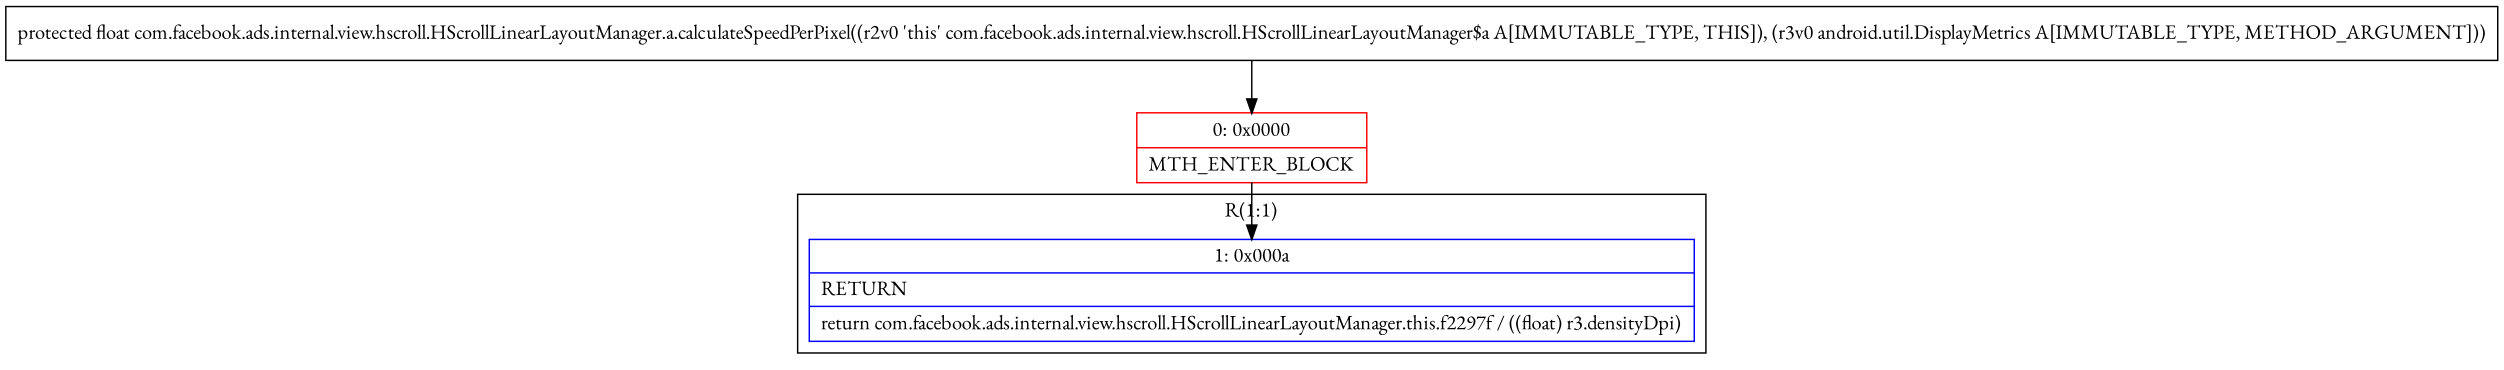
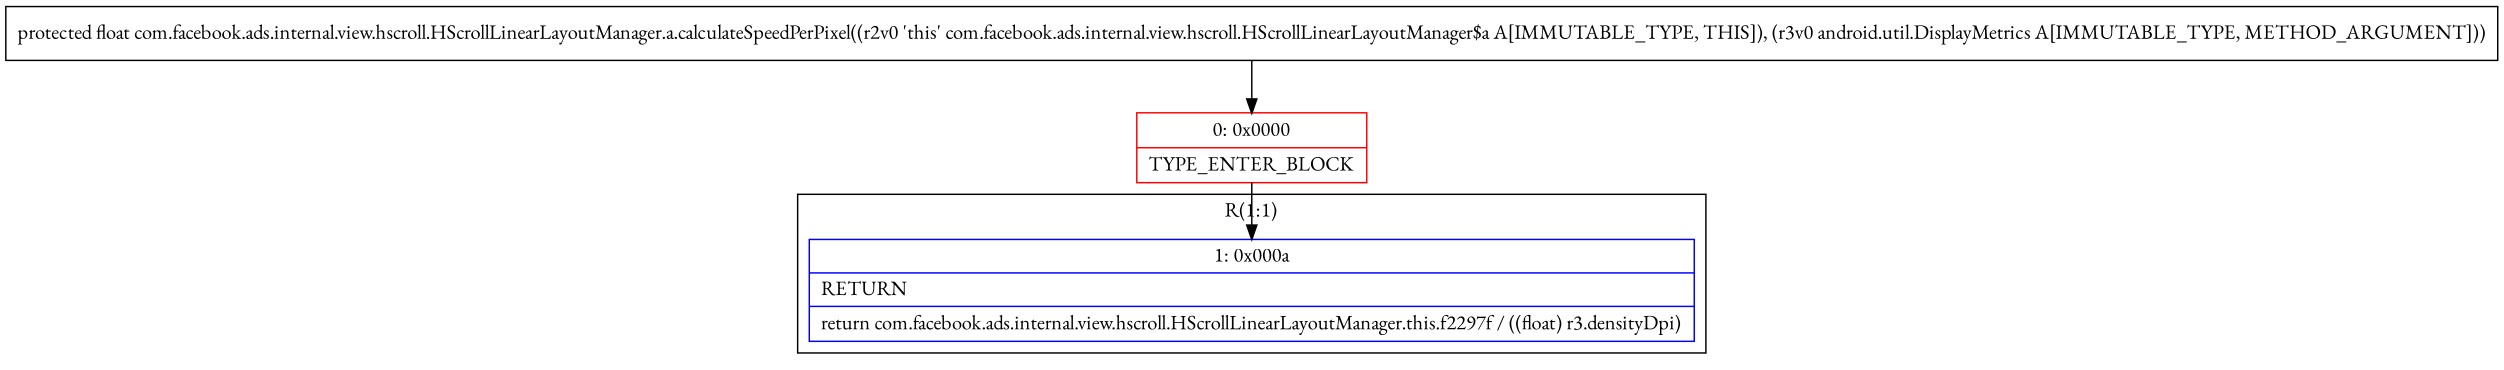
node "0: 0x0000": text "MTH_ENTER_BLOCK" -> "TYPE_ENTER_BLOCK"
